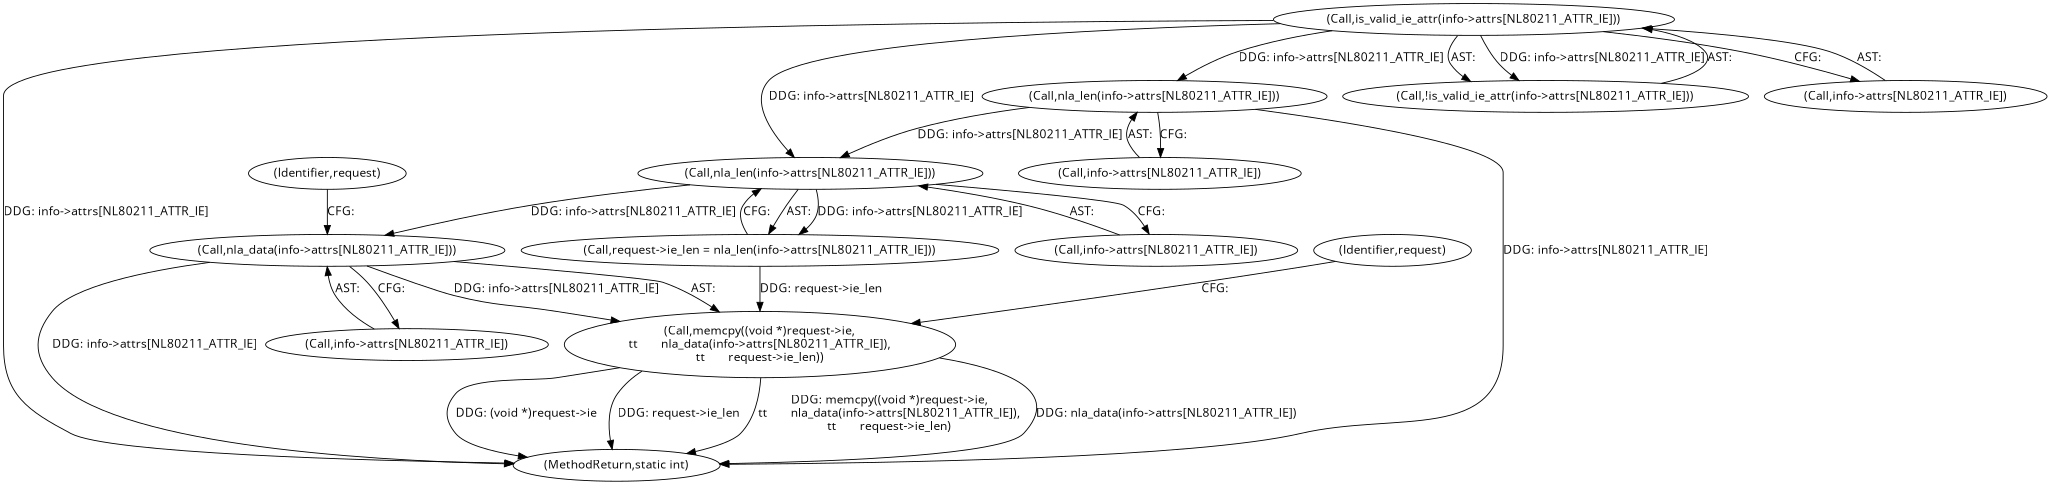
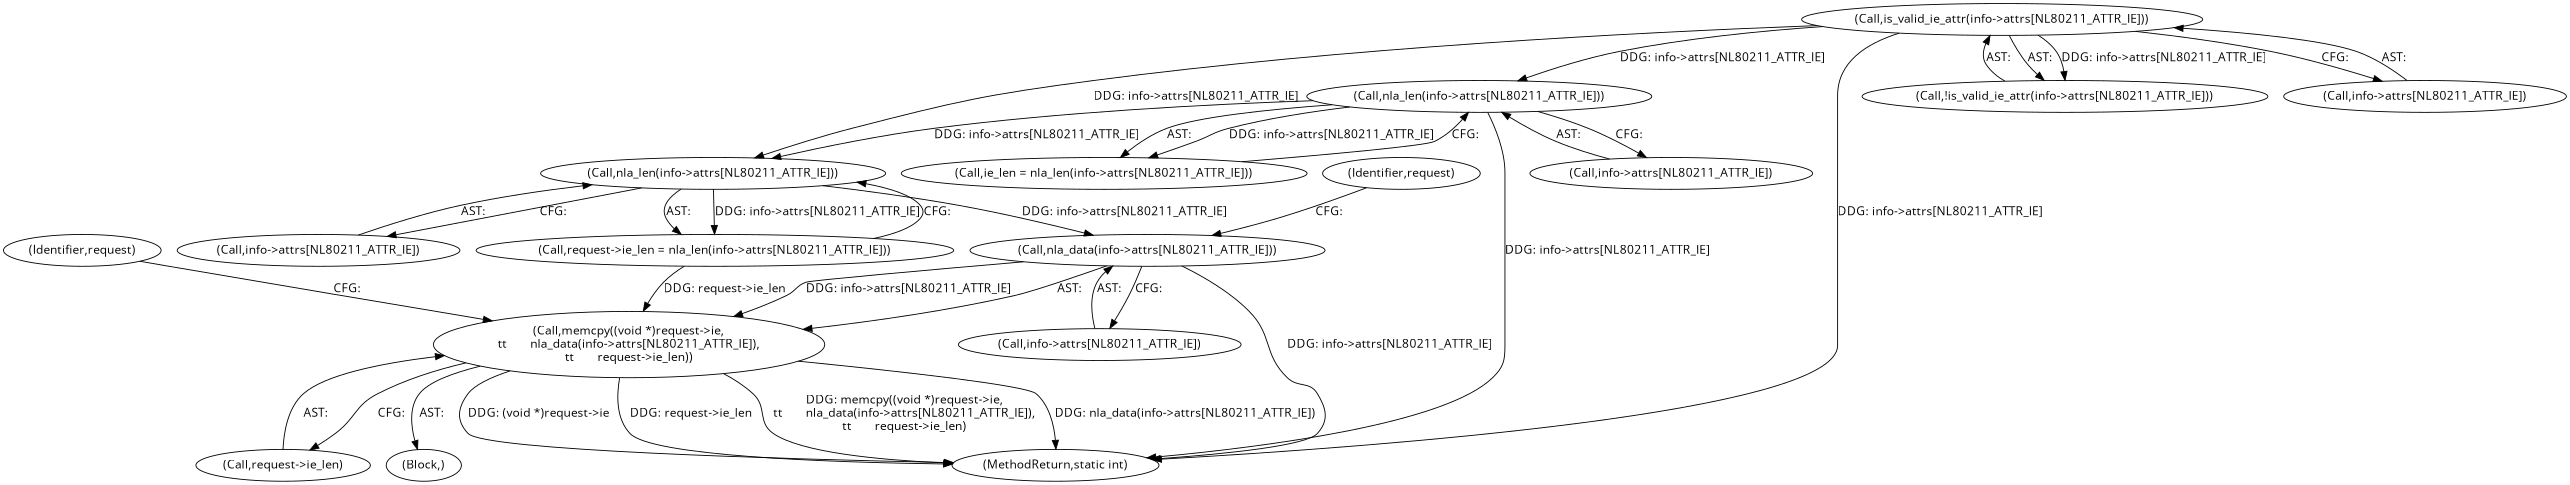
node "(Call,ie_len = nla_len(info->attrs[NL80211_ATTR_IE]))": added
node "(Call,request->ie_len)": added
node "(Block,)": added
